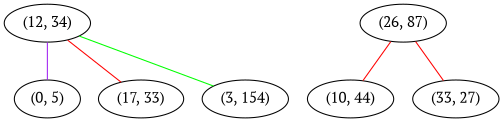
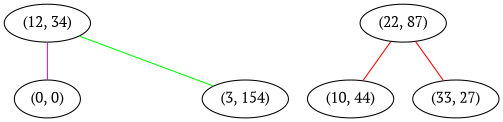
node "(26, 87)": label "(26, 87)" -> "(22, 87)"
node "(0, 5)": label "(0, 5)" -> "(0, 0)"
node "(17, 33)": removed
